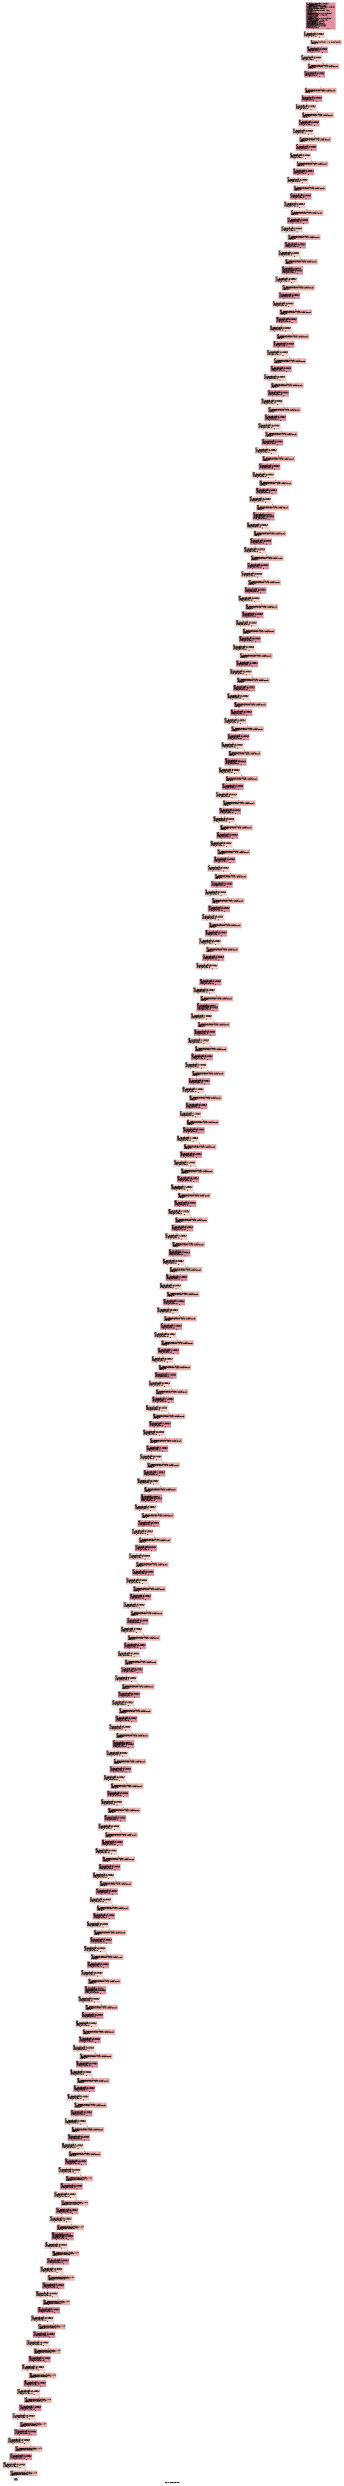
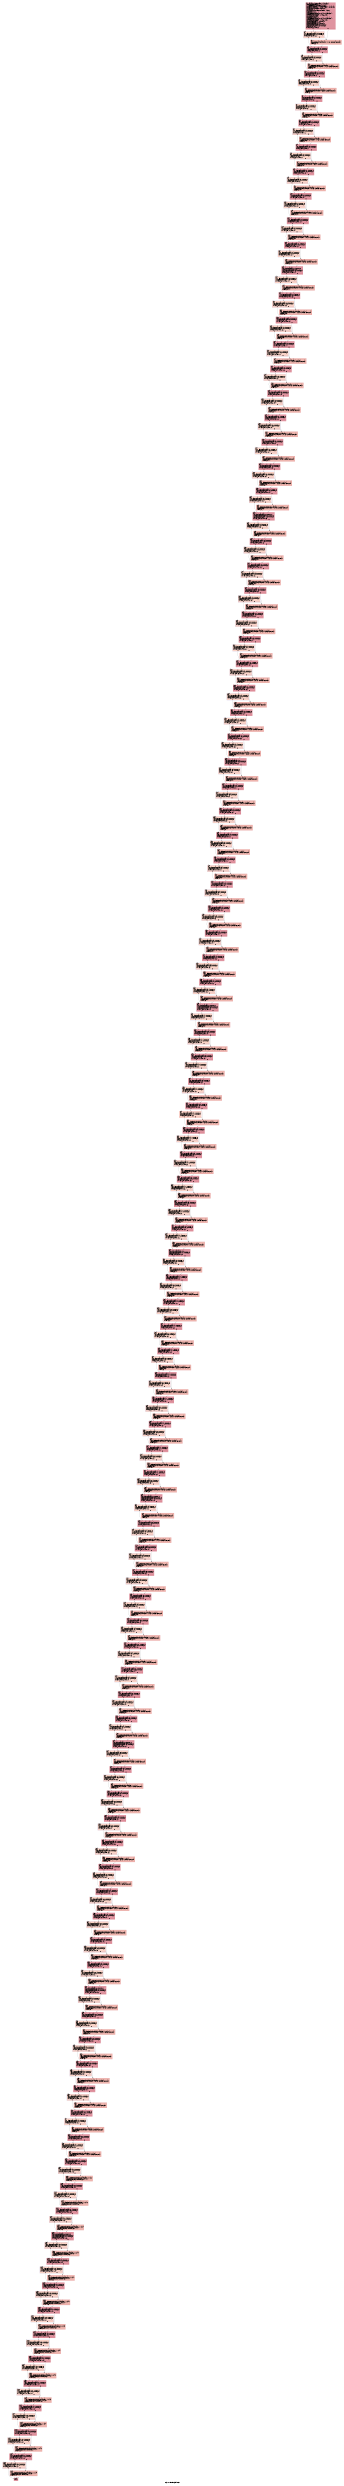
node "%50:": added
node "%455:": added
